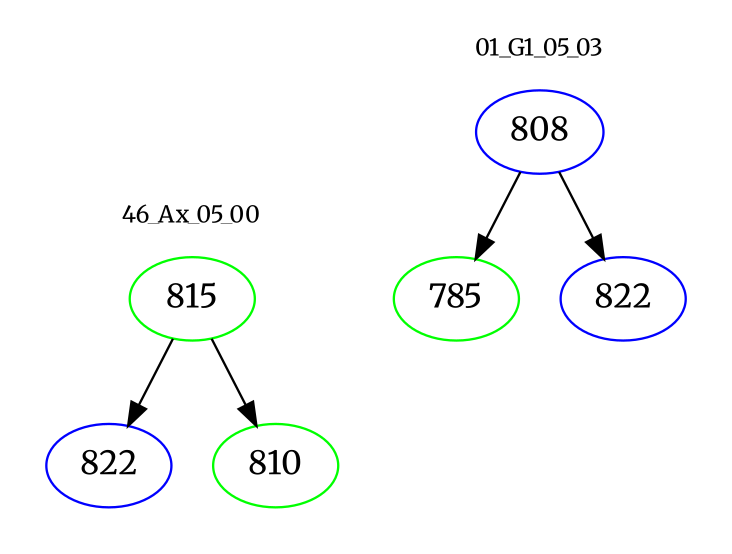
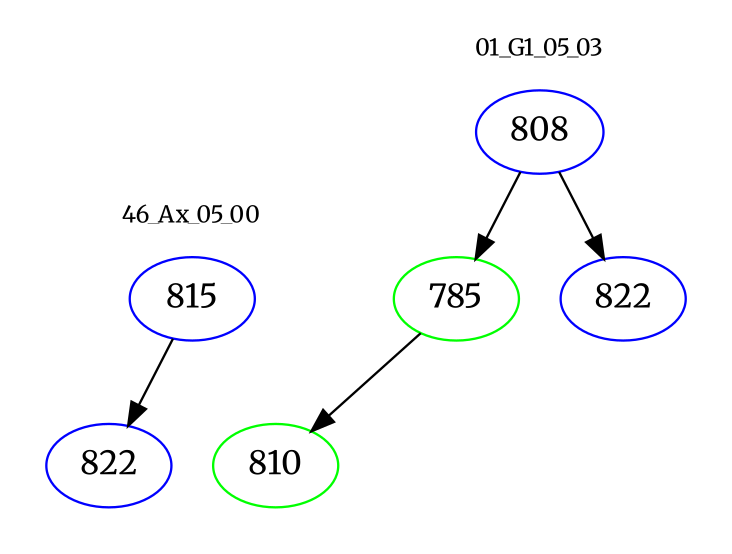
node "815": color green -> blue
edge "815" -> "810": now "785" -> "810"
